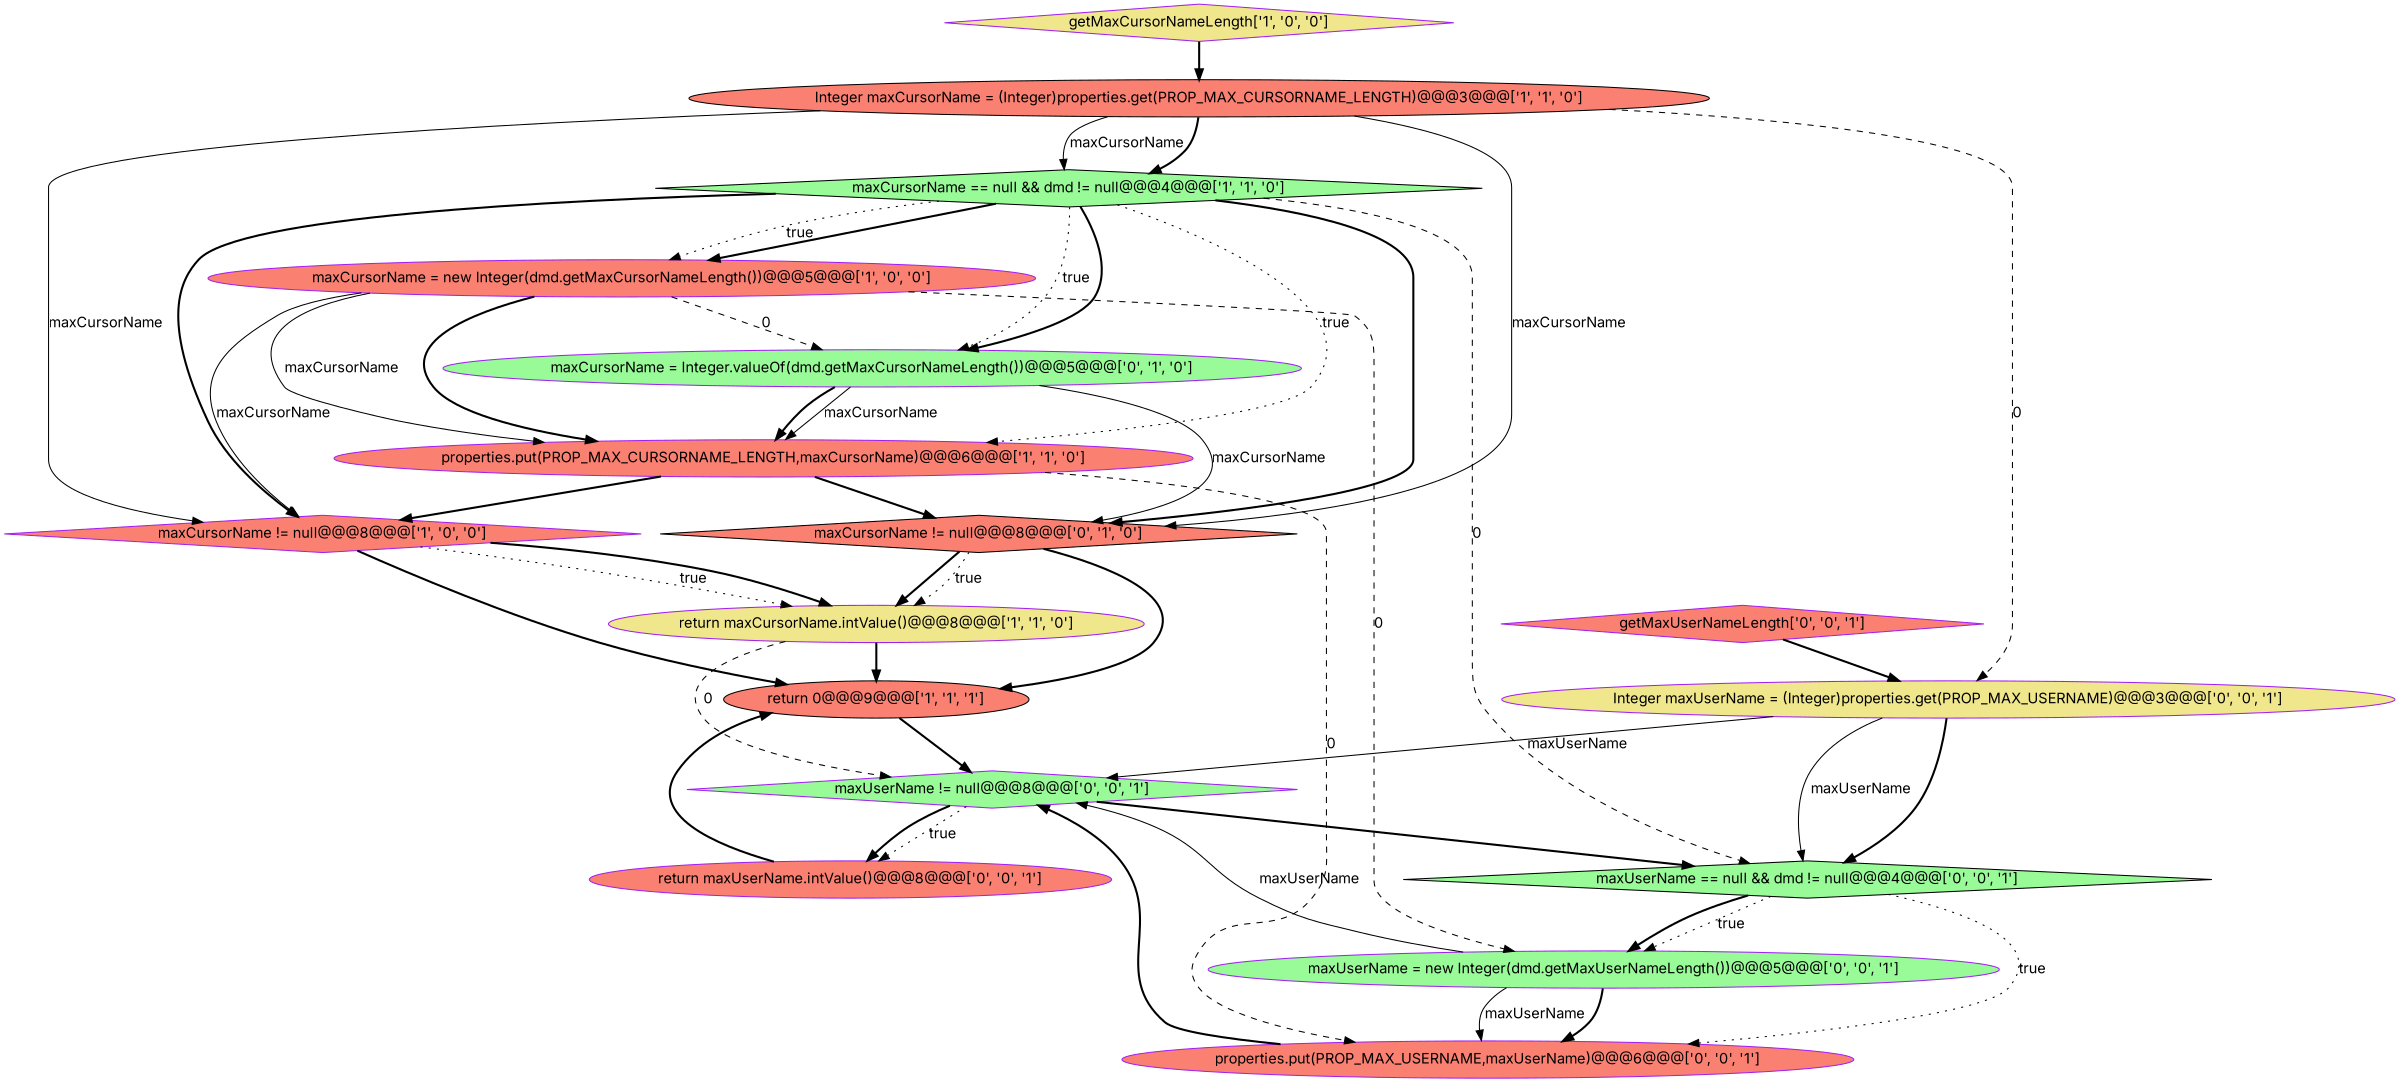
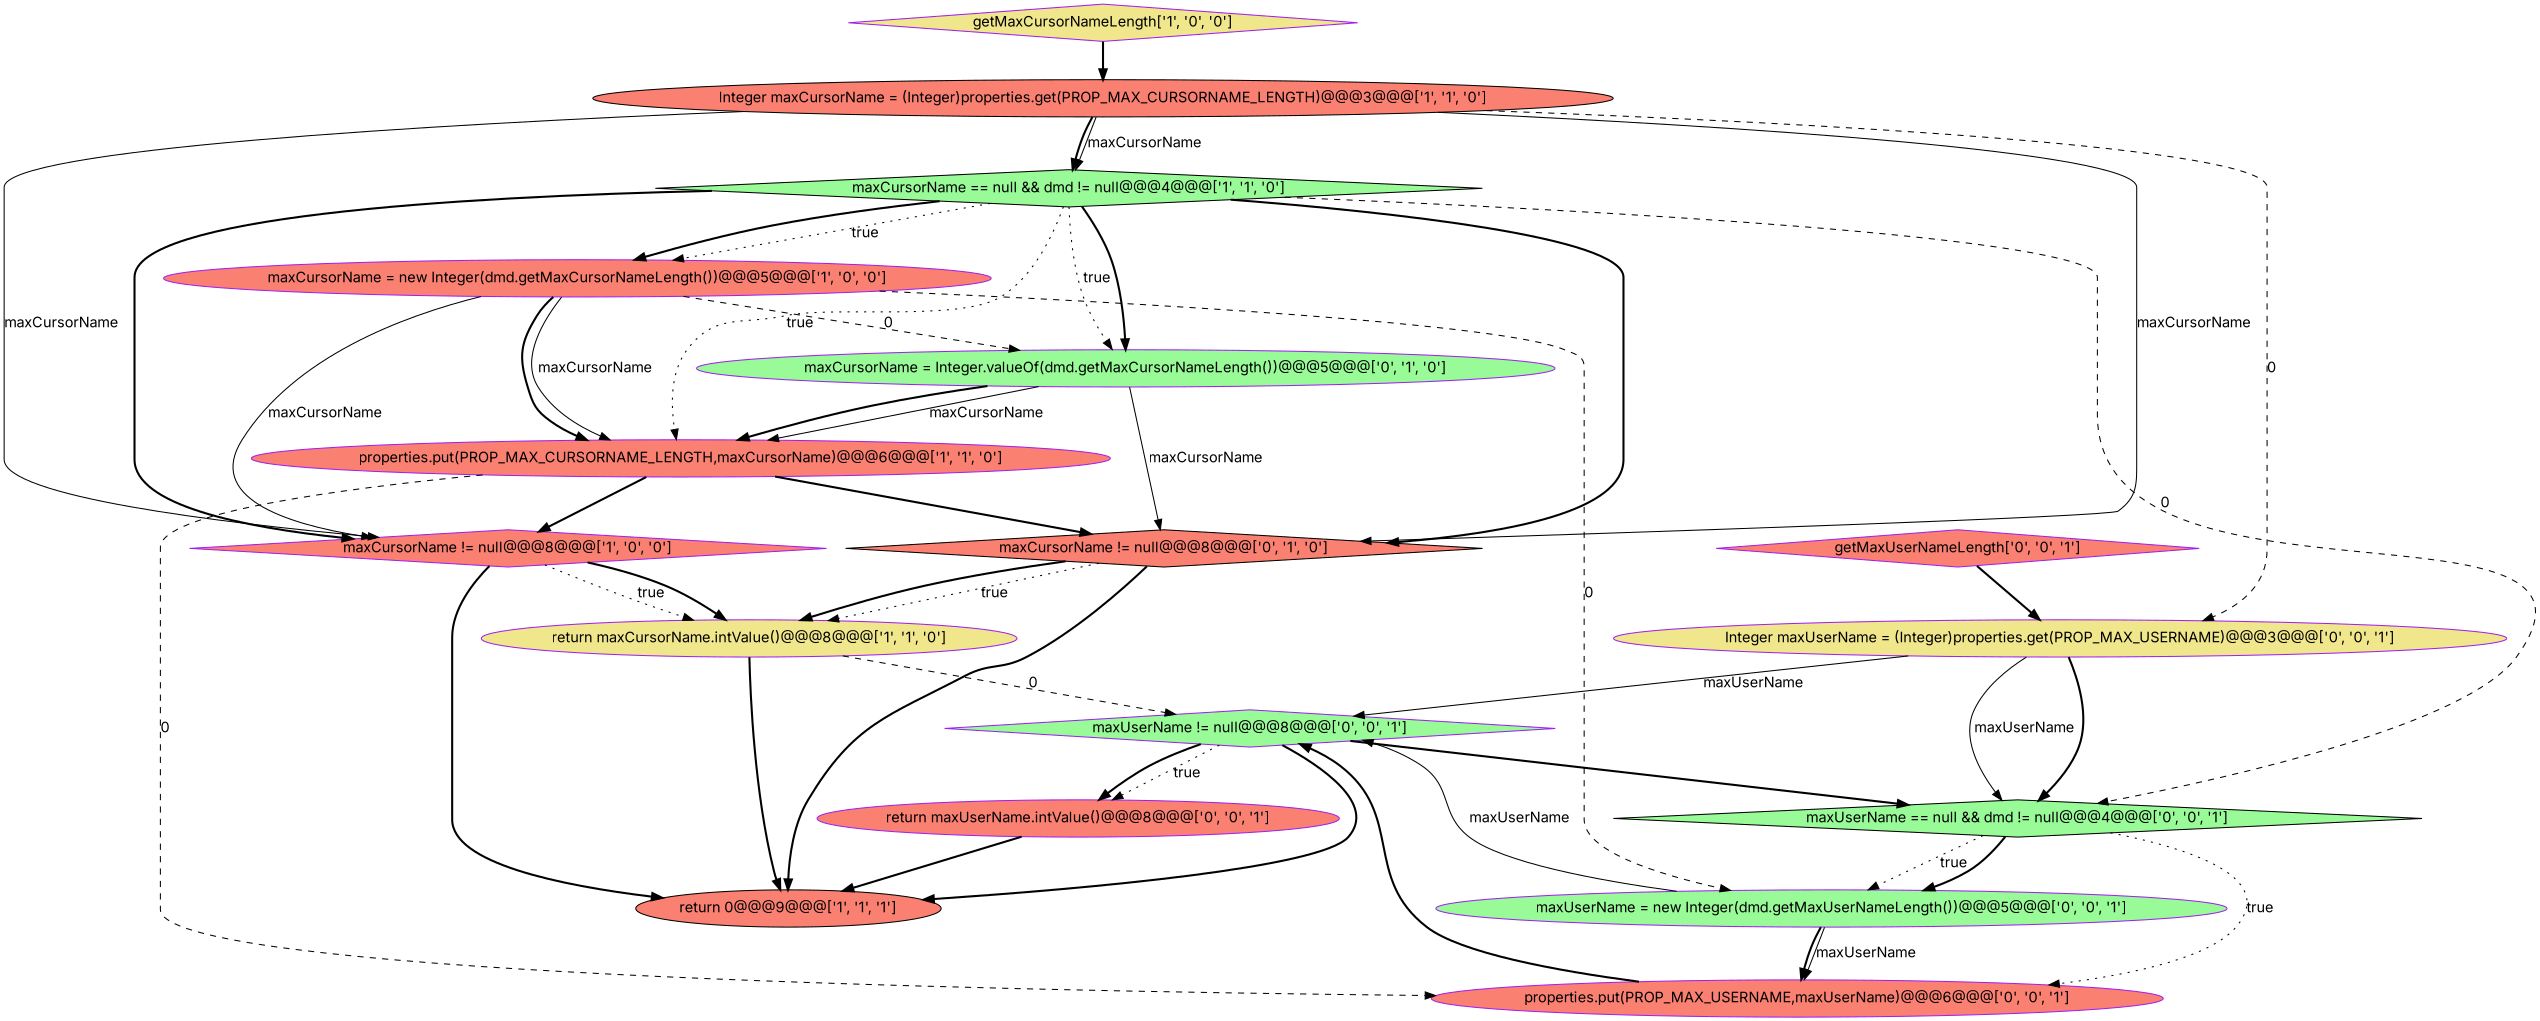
edge "return 0@@@9@@@['1', '1', '1']" -> "maxUserName != null@@@8@@@['0', '0', '1']": reversed
